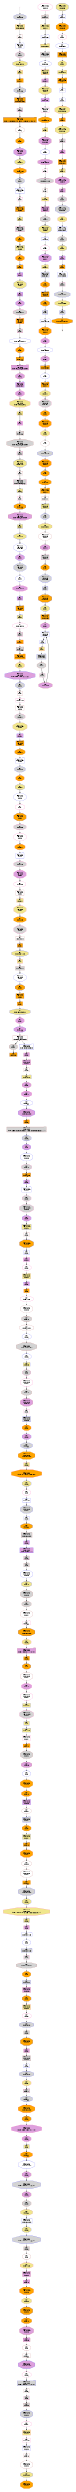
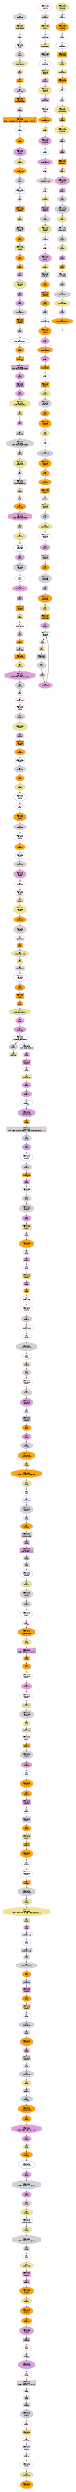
edge "TERMINAL type: number string: 432" -> "KEY string: ..": added
node "KEY string: end for": fillcolor white -> orange
edge "KEY string: until" -> "TERMINAL type: number string: 6": removed
node "KEY string: iter": fillcolor orange -> khaki
